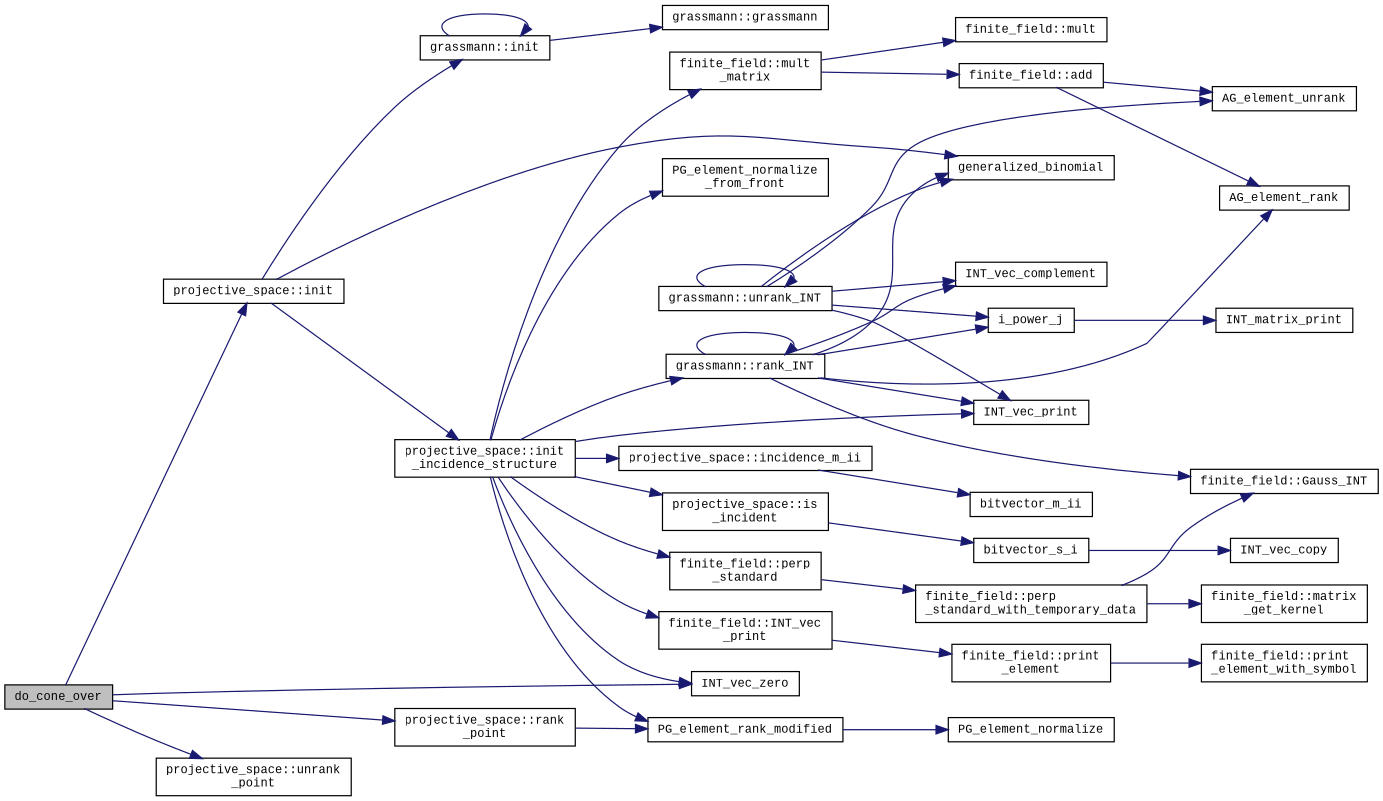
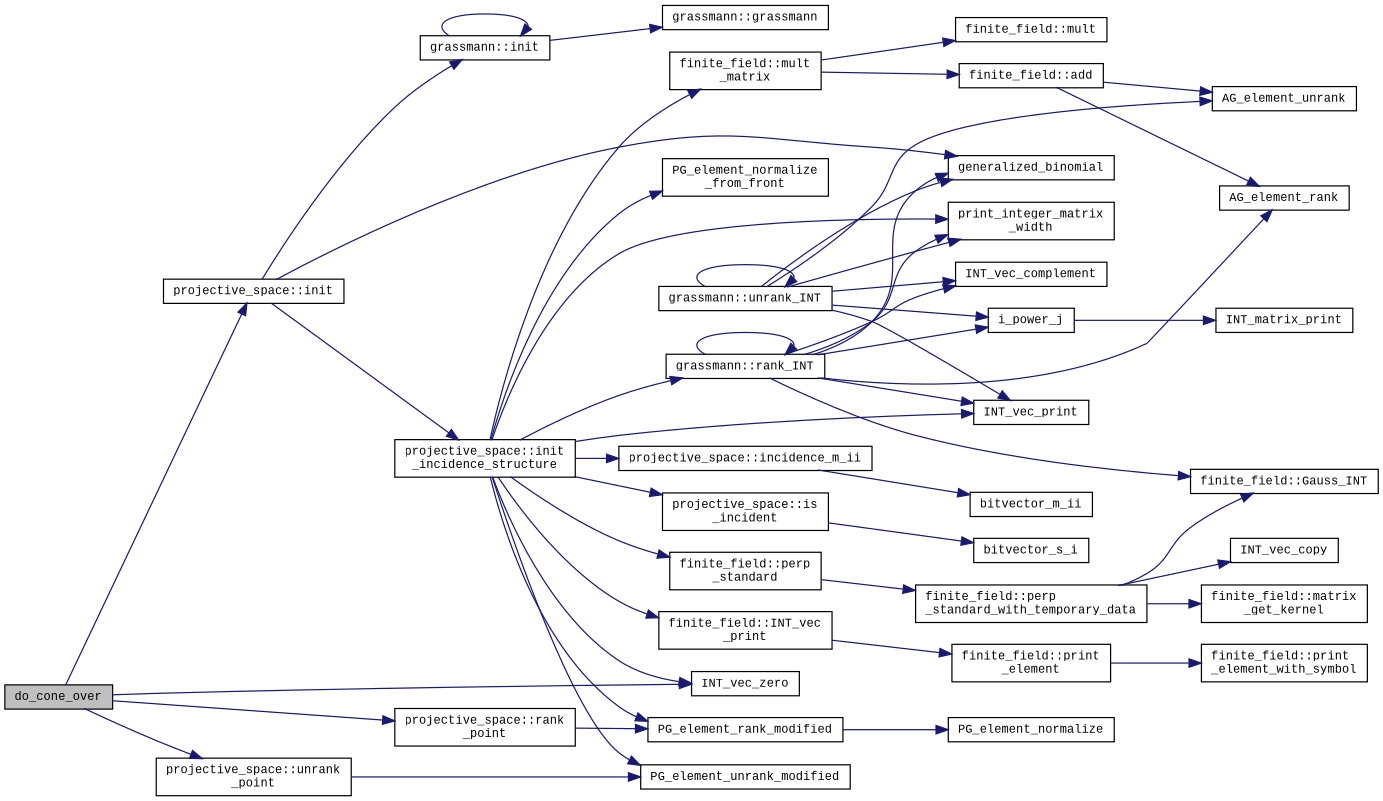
node "print_integer_matrix _width": added
edge "bitvector_s_i" -> "INT_vec_copy": now "finite_field::perp _standard_with_temporary_data" -> "INT_vec_copy"
node "PG_element_unrank_modified": added
